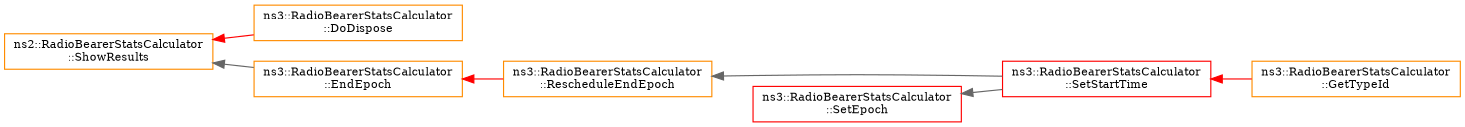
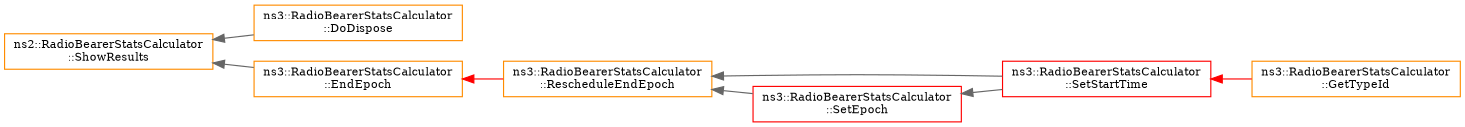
edge "ns3::RadioBearerStatsCalculator ::DoDispose" -> "ns2::RadioBearerStatsCalculator ::ShowResults": color red -> gray40
edge "ns3::RadioBearerStatsCalculator ::SetEpoch" -> "ns3::RadioBearerStatsCalculator ::RescheduleEndEpoch": added
